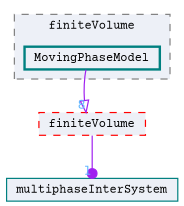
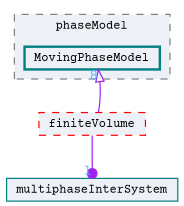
cluster "finiteVolume": label "finiteVolume" -> "phaseModel"
edge "MovingPhaseModel" -> "finiteVolume": reversed
